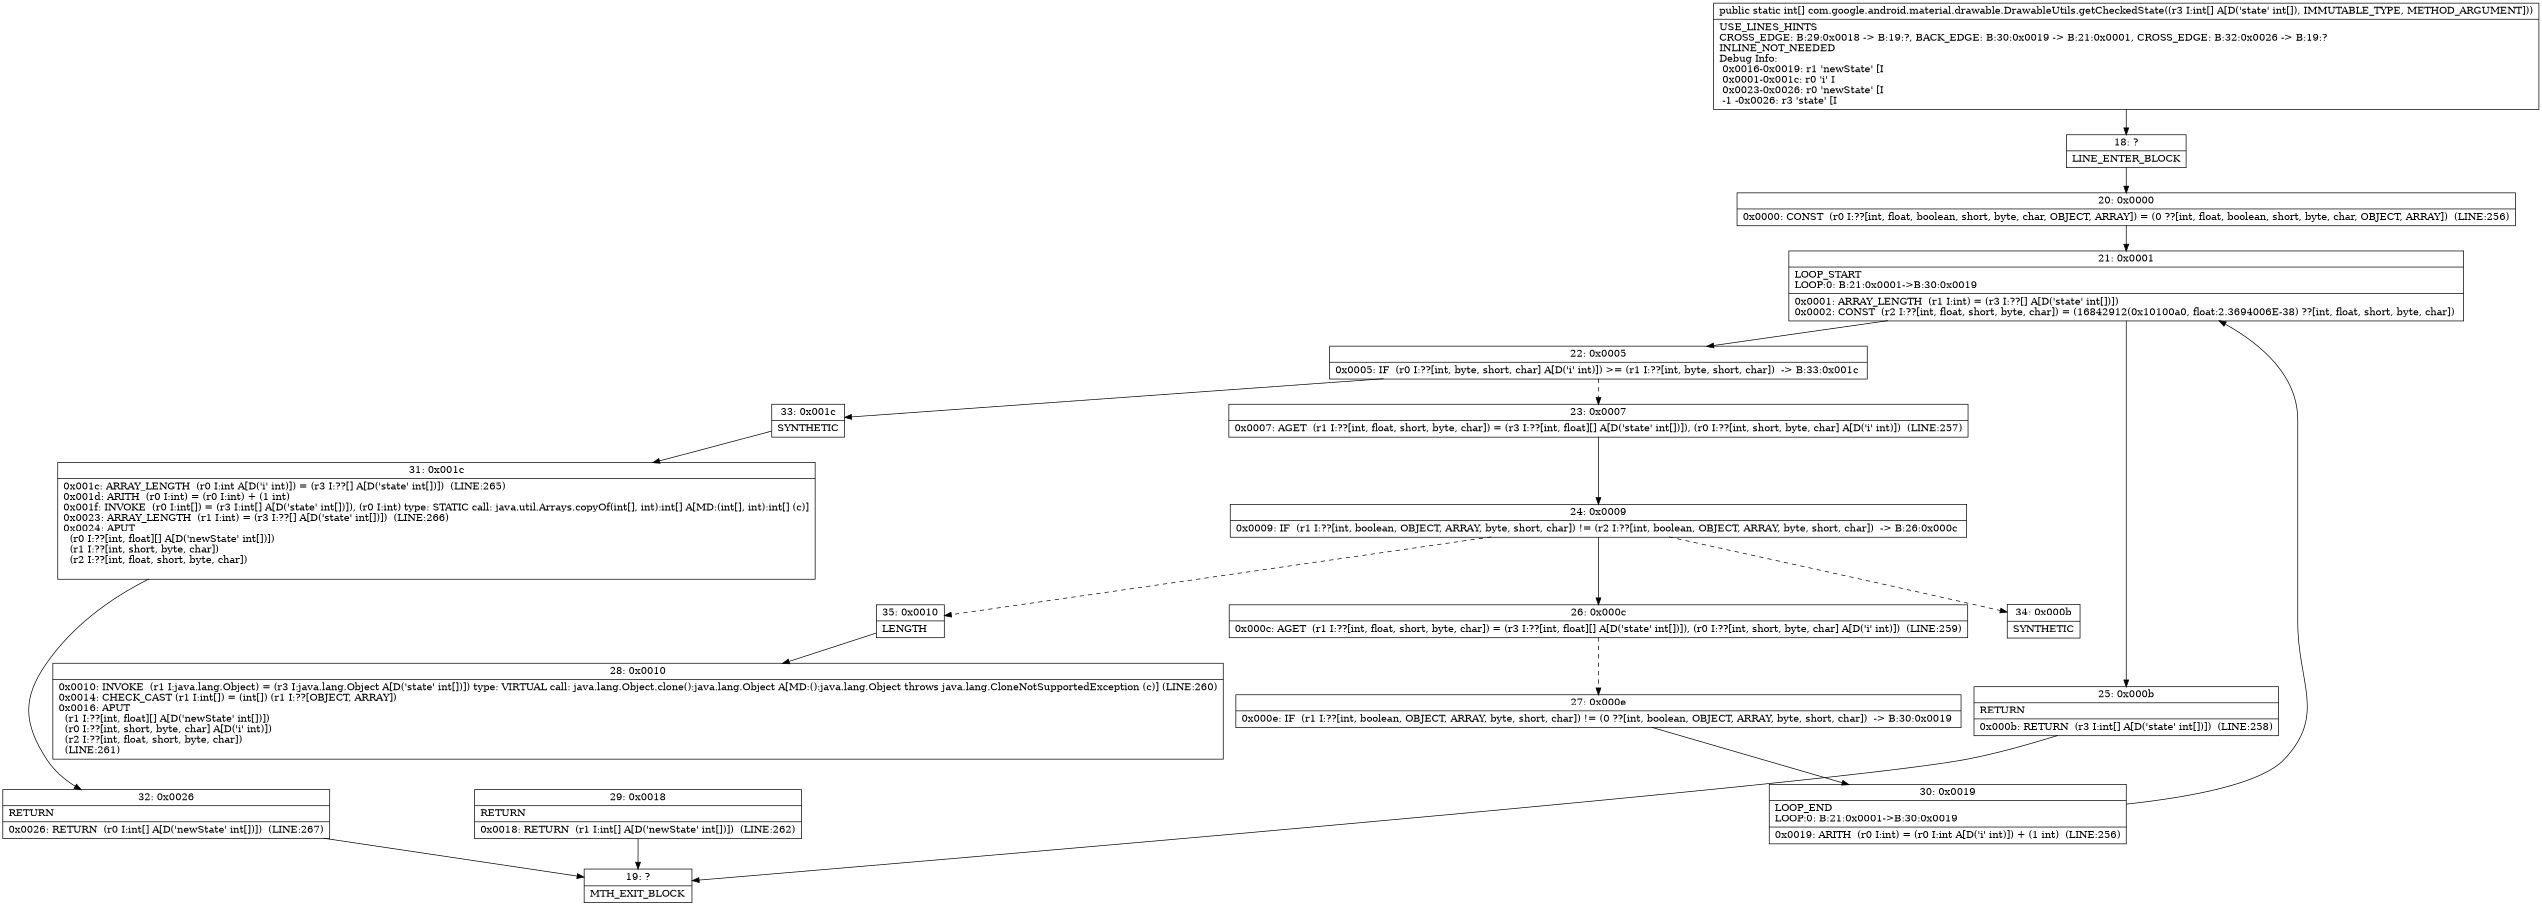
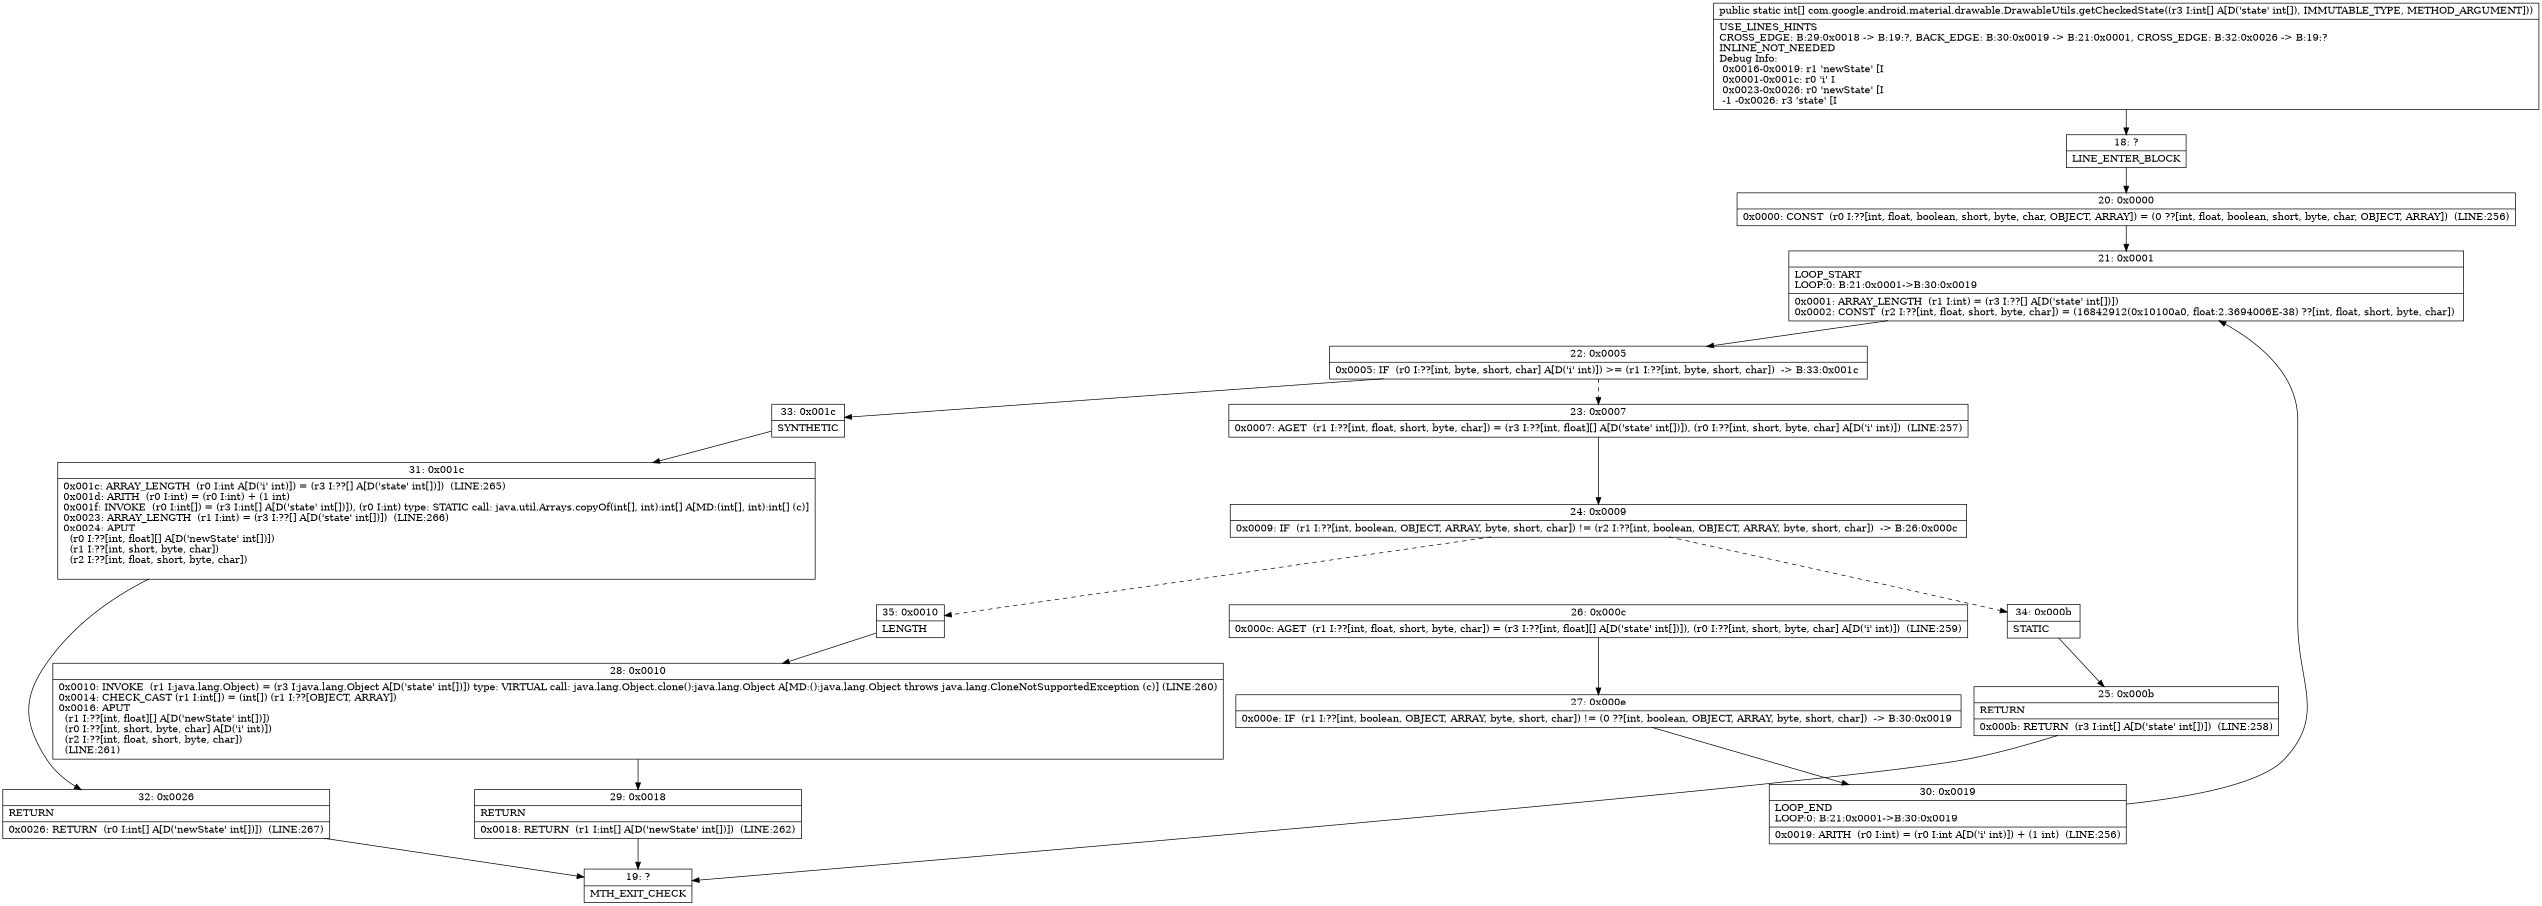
edge "21: 0x0001" -> "25: 0x000b": now "34: 0x000b" -> "25: 0x000b"
edge "24: 0x0009" -> "26: 0x000c": removed
node "34: 0x000b": text "SYNTHETIC" -> "STATIC"
edge "26: 0x000c" -> "27: 0x000e": style dashed -> solid
edge "28: 0x0010" -> "29: 0x0018": added
node "19: ?": text "MTH_EXIT_BLOCK" -> "MTH_EXIT_CHECK"
